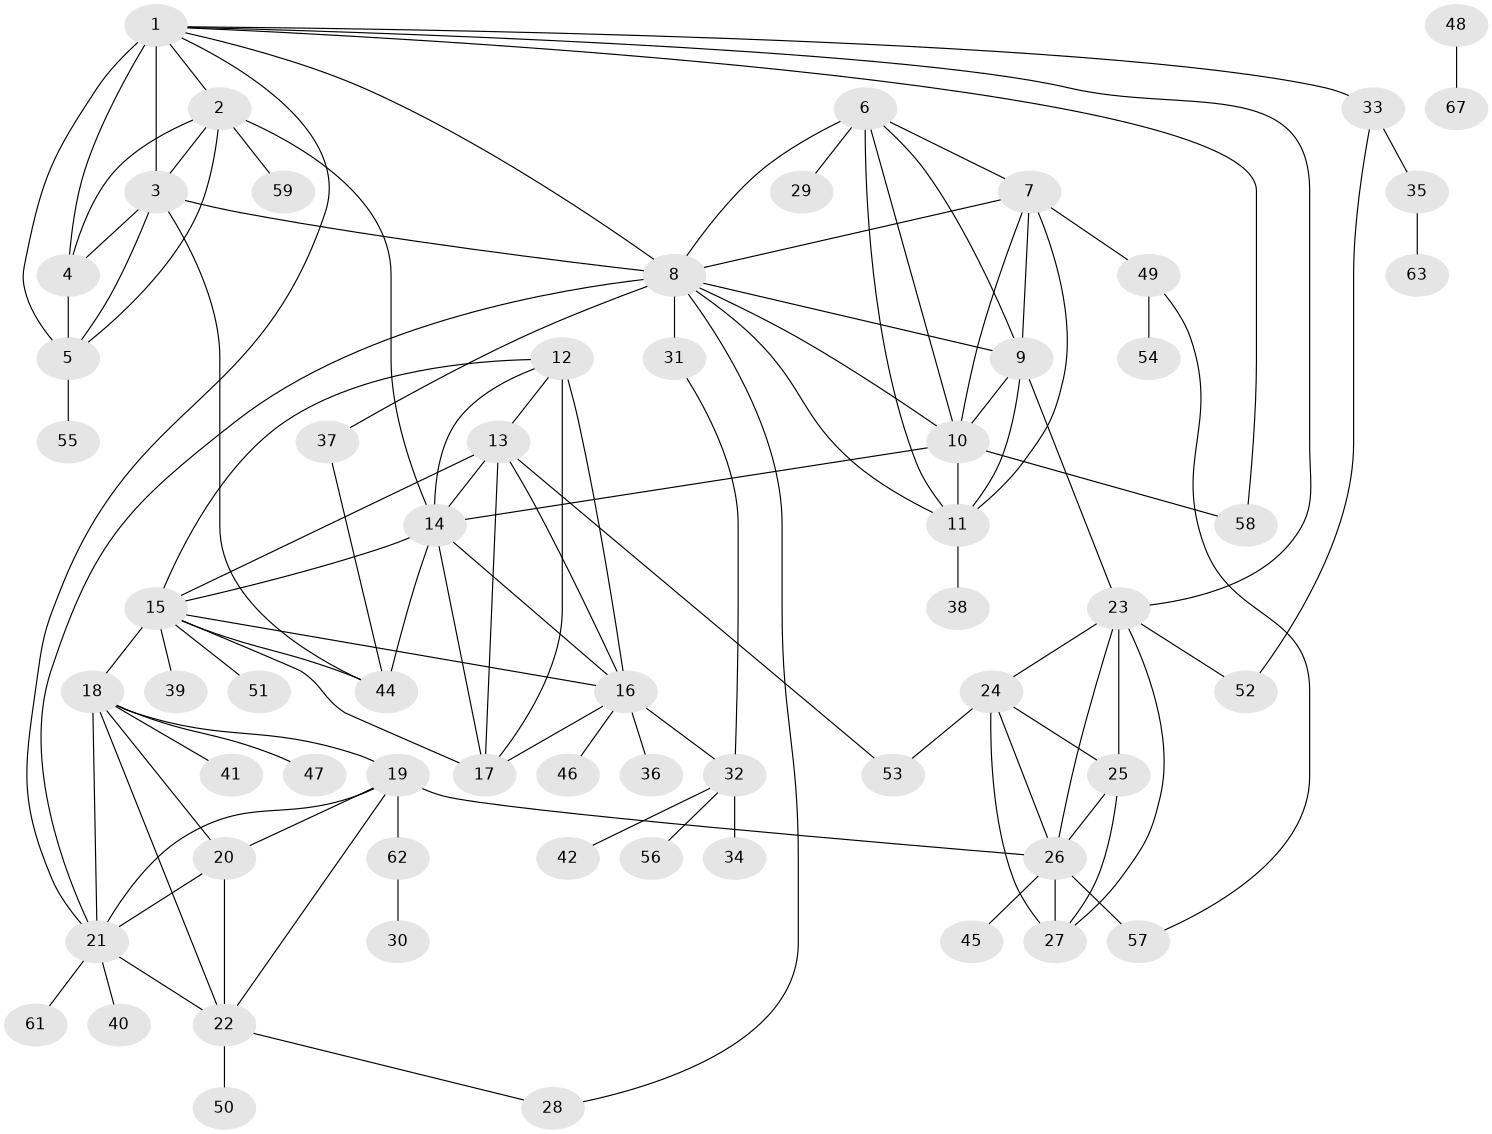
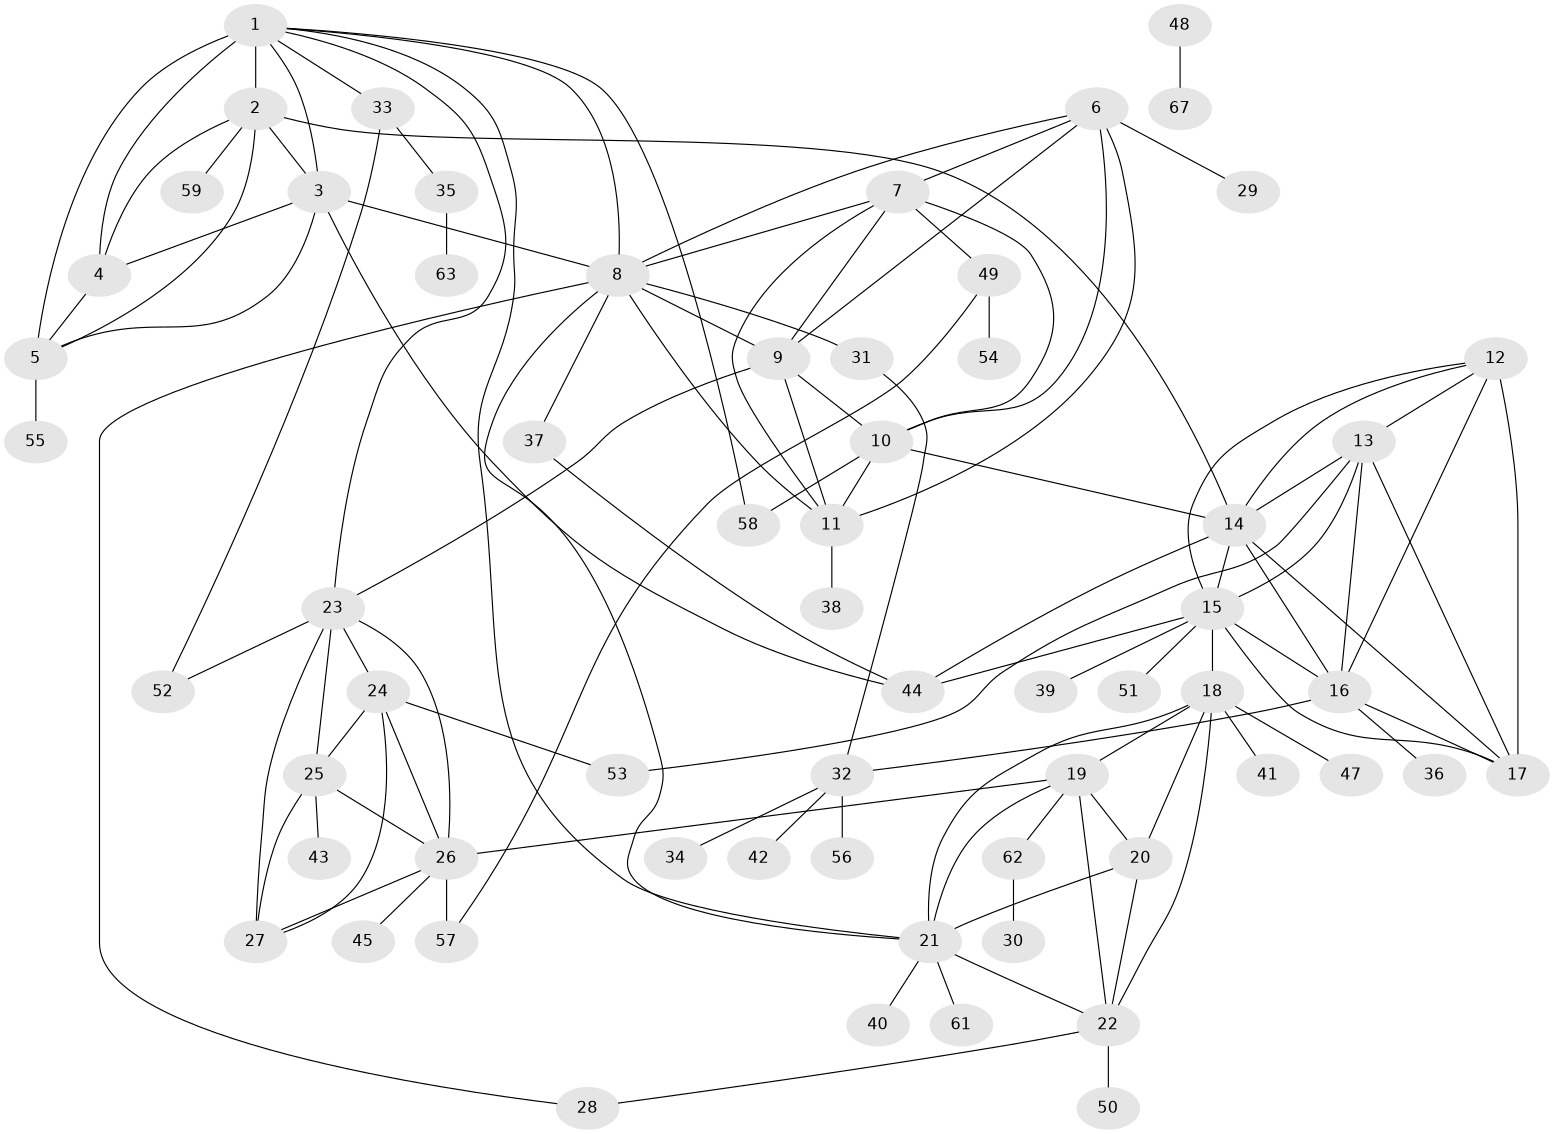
edge "8" -- "10": removed
node "46": removed
node "43": added
